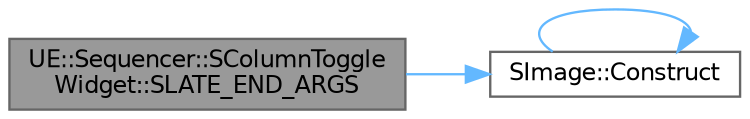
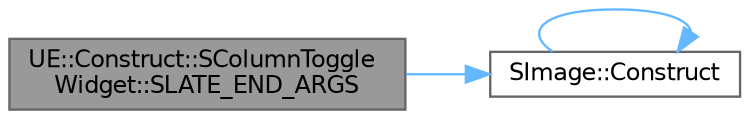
node "UE::Sequencer::SColumnToggle Widget::SLATE_END_ARGS": label "UE::Sequencer::SColumnToggle Widget::SLATE_END_ARGS" -> "UE::Construct::SColumnToggle Widget::SLATE_END_ARGS"
